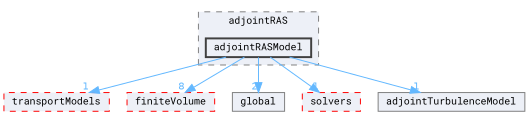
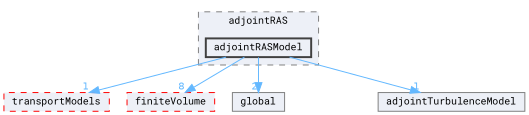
node "solvers": removed
